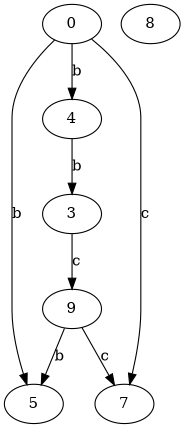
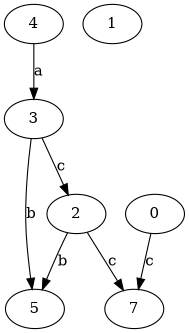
node "8": label "8" -> "1"
edge "0" -> "4": removed, label "b"
edge "4" -> "3": label "b" -> "a"
edge "0" -> "5": now "3" -> "5"
node "9": label "9" -> "2"
